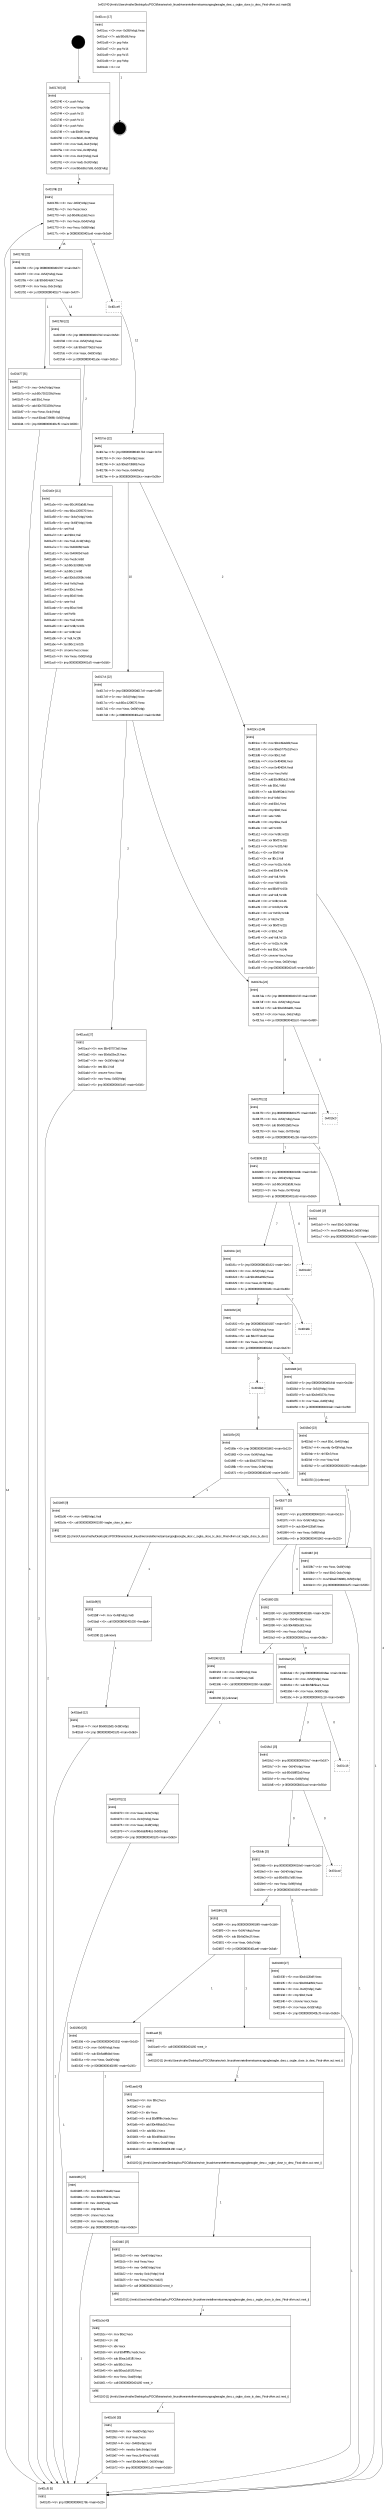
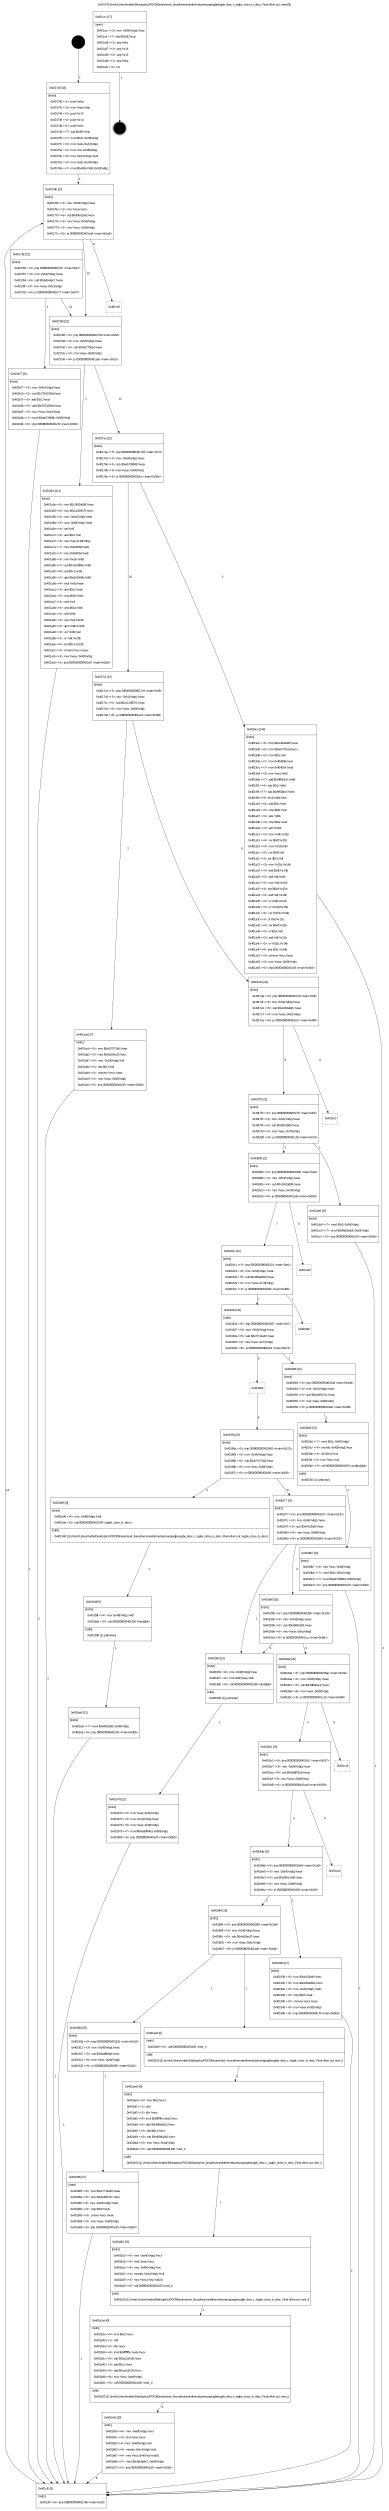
edge "0x40176b [23]" -> "0x401782 [22]": now "0x40176b [23]" -> "0x401798 [22]"
edge "0x401ce9" -> "0x4017ae [22]": now "0x401798 [22]" -> "0x4017ae [22]"
